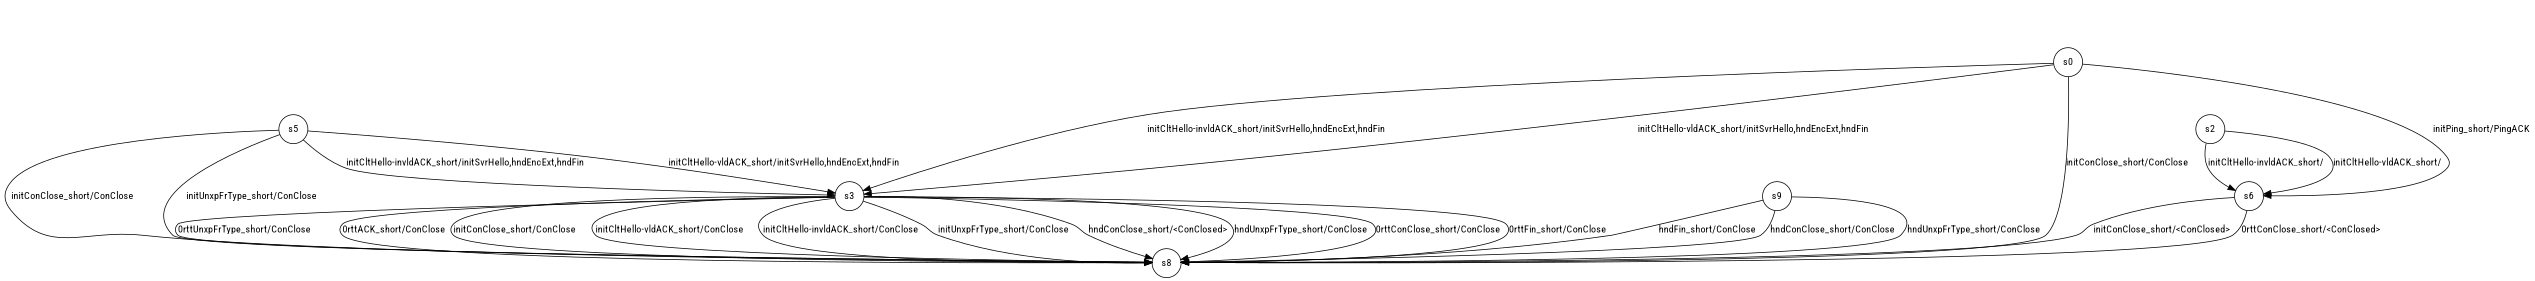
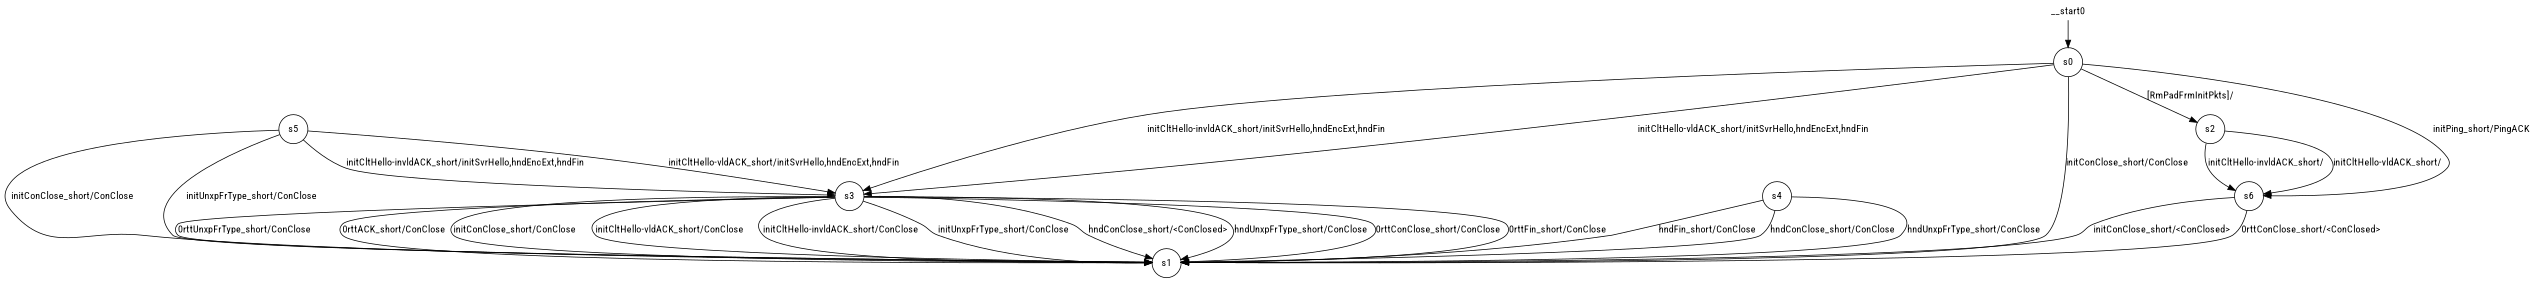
node "__start0": added
edge "s0" -> "s2": added, label "[RmPadFrmInitPkts]/"
node "s9": label "s9" -> "s4"
node "s8": label "s8" -> "s1"
